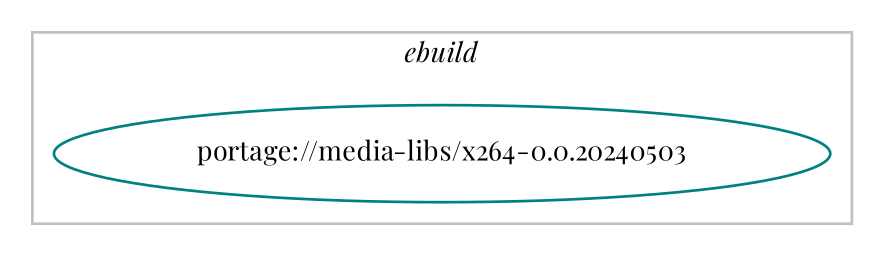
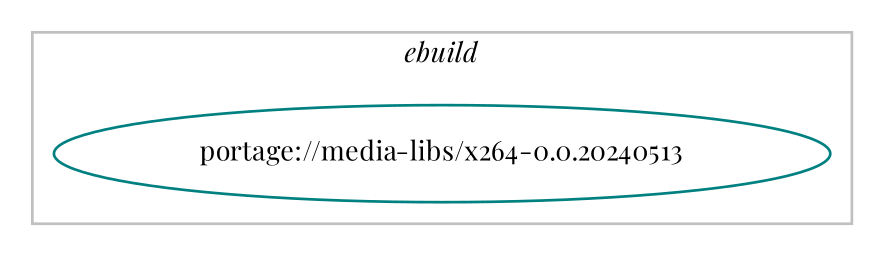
node "portage://media-libs/x264-0.0.20240503": label "portage://media-libs/x264-0.0.20240503" -> "portage://media-libs/x264-0.0.20240513"
